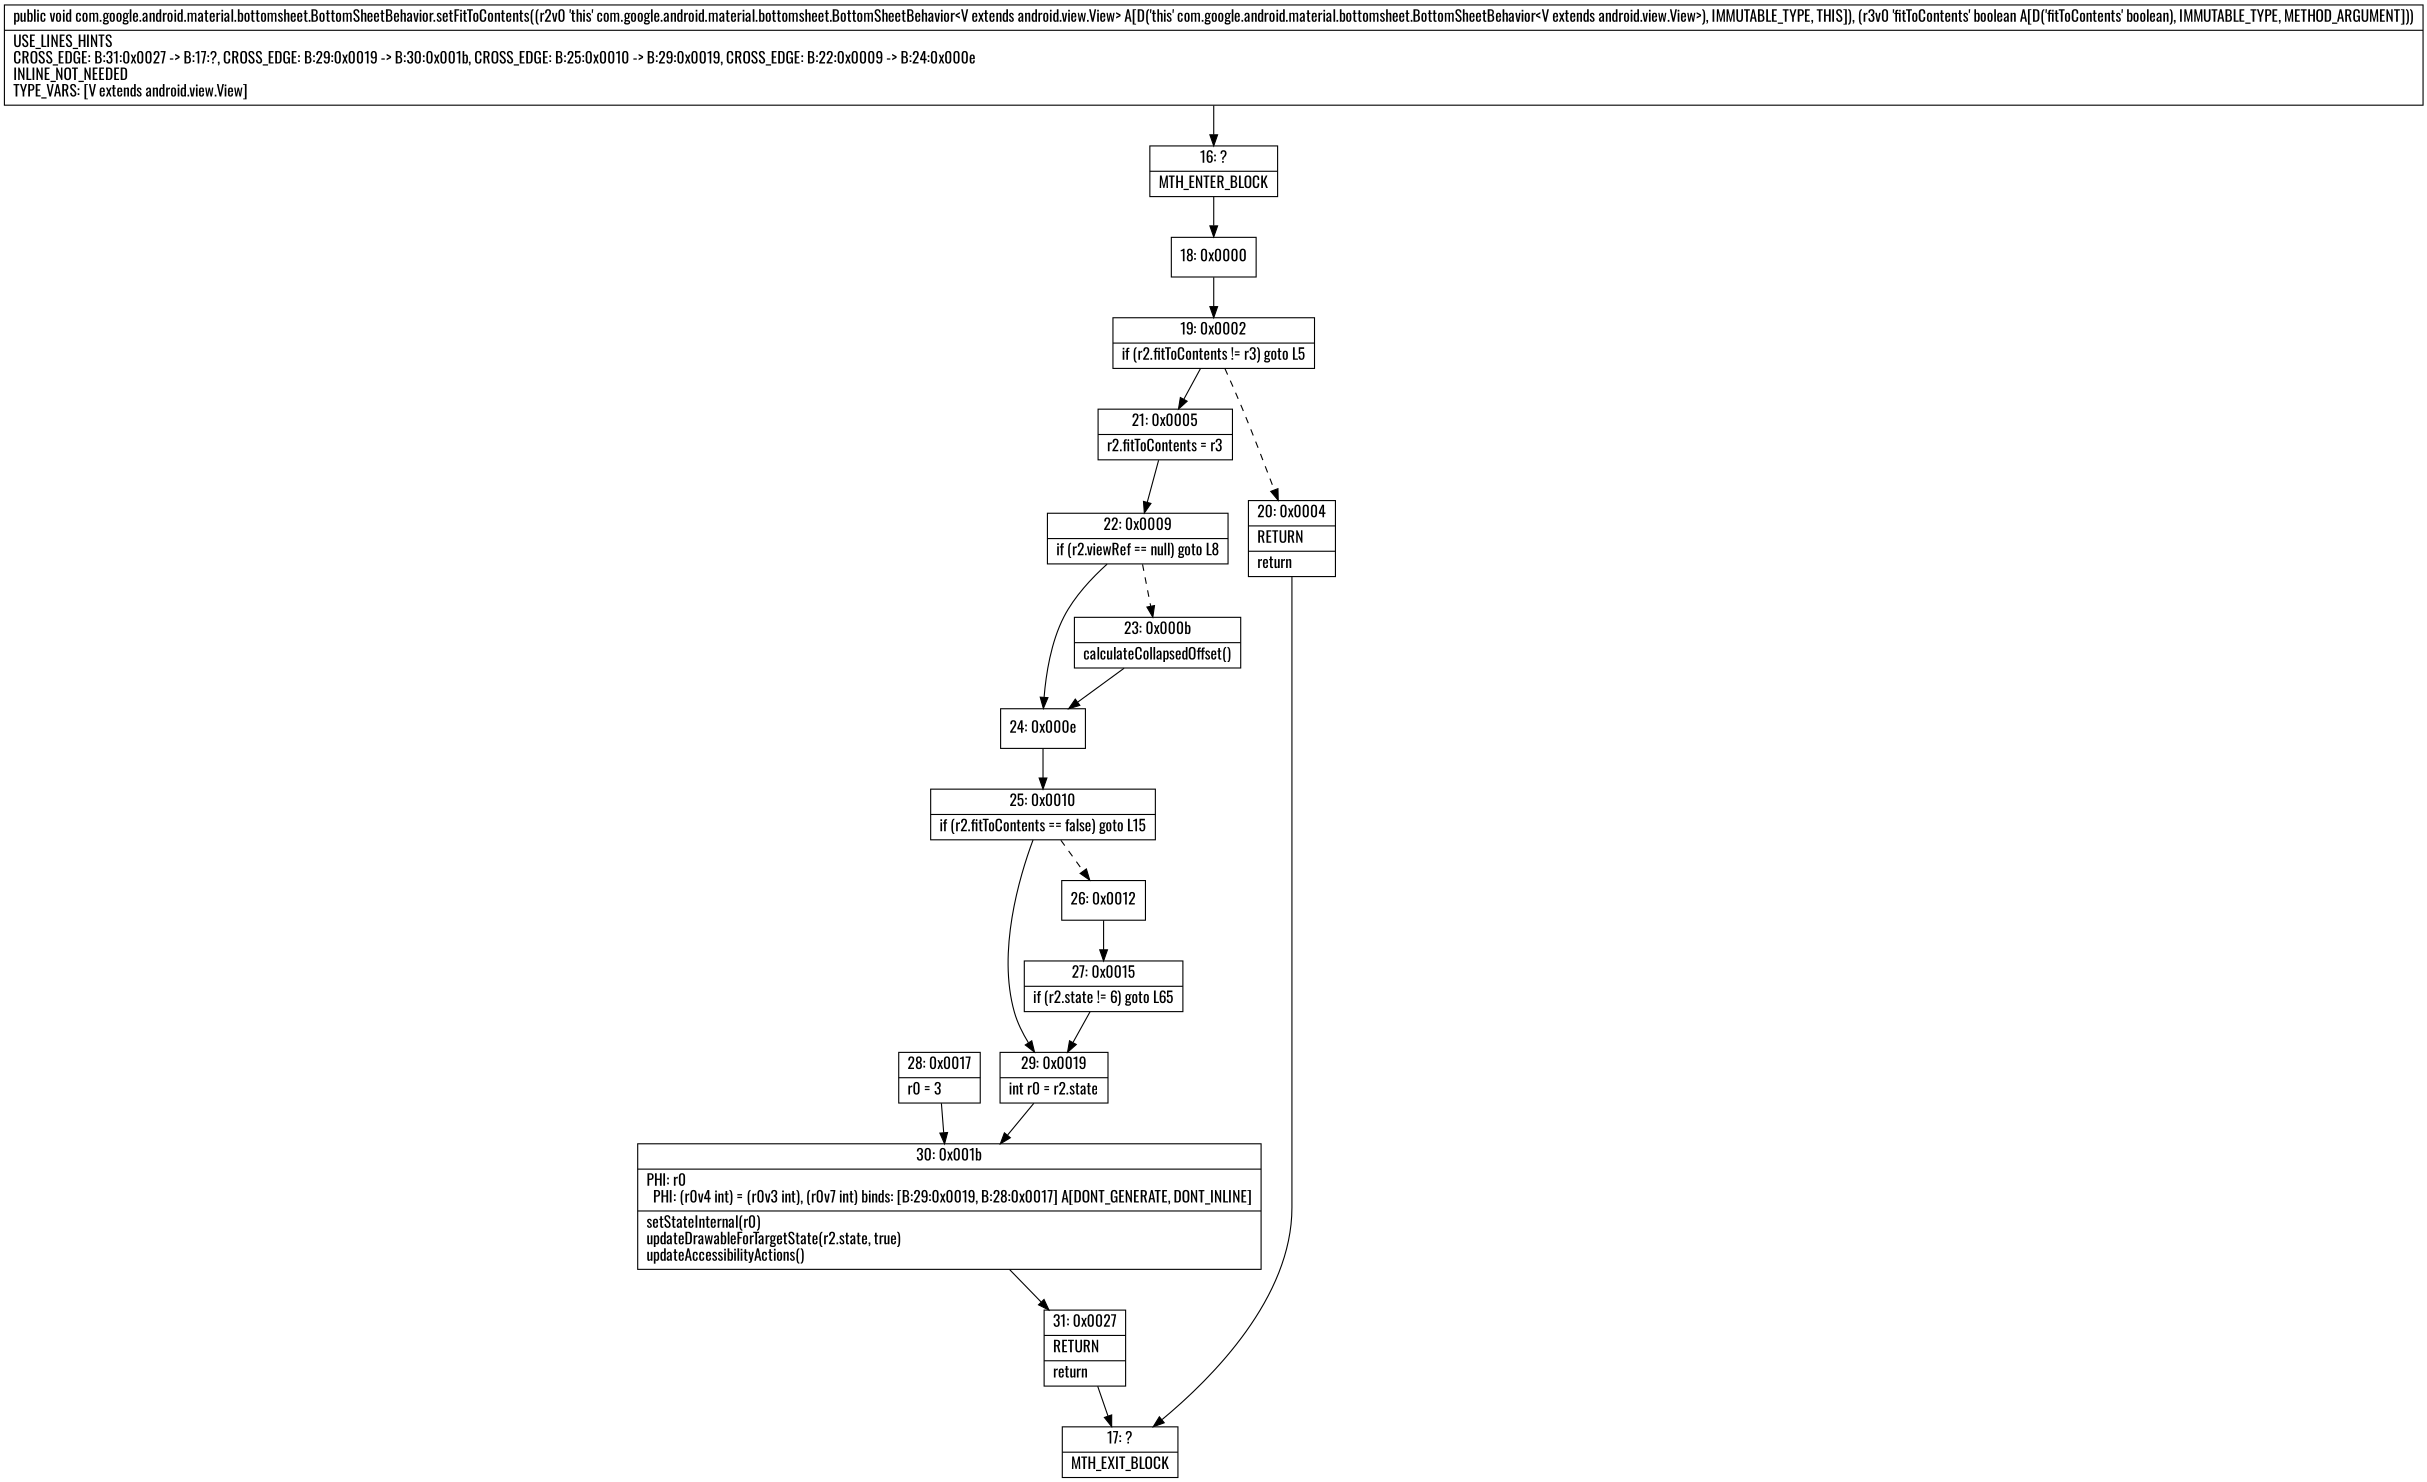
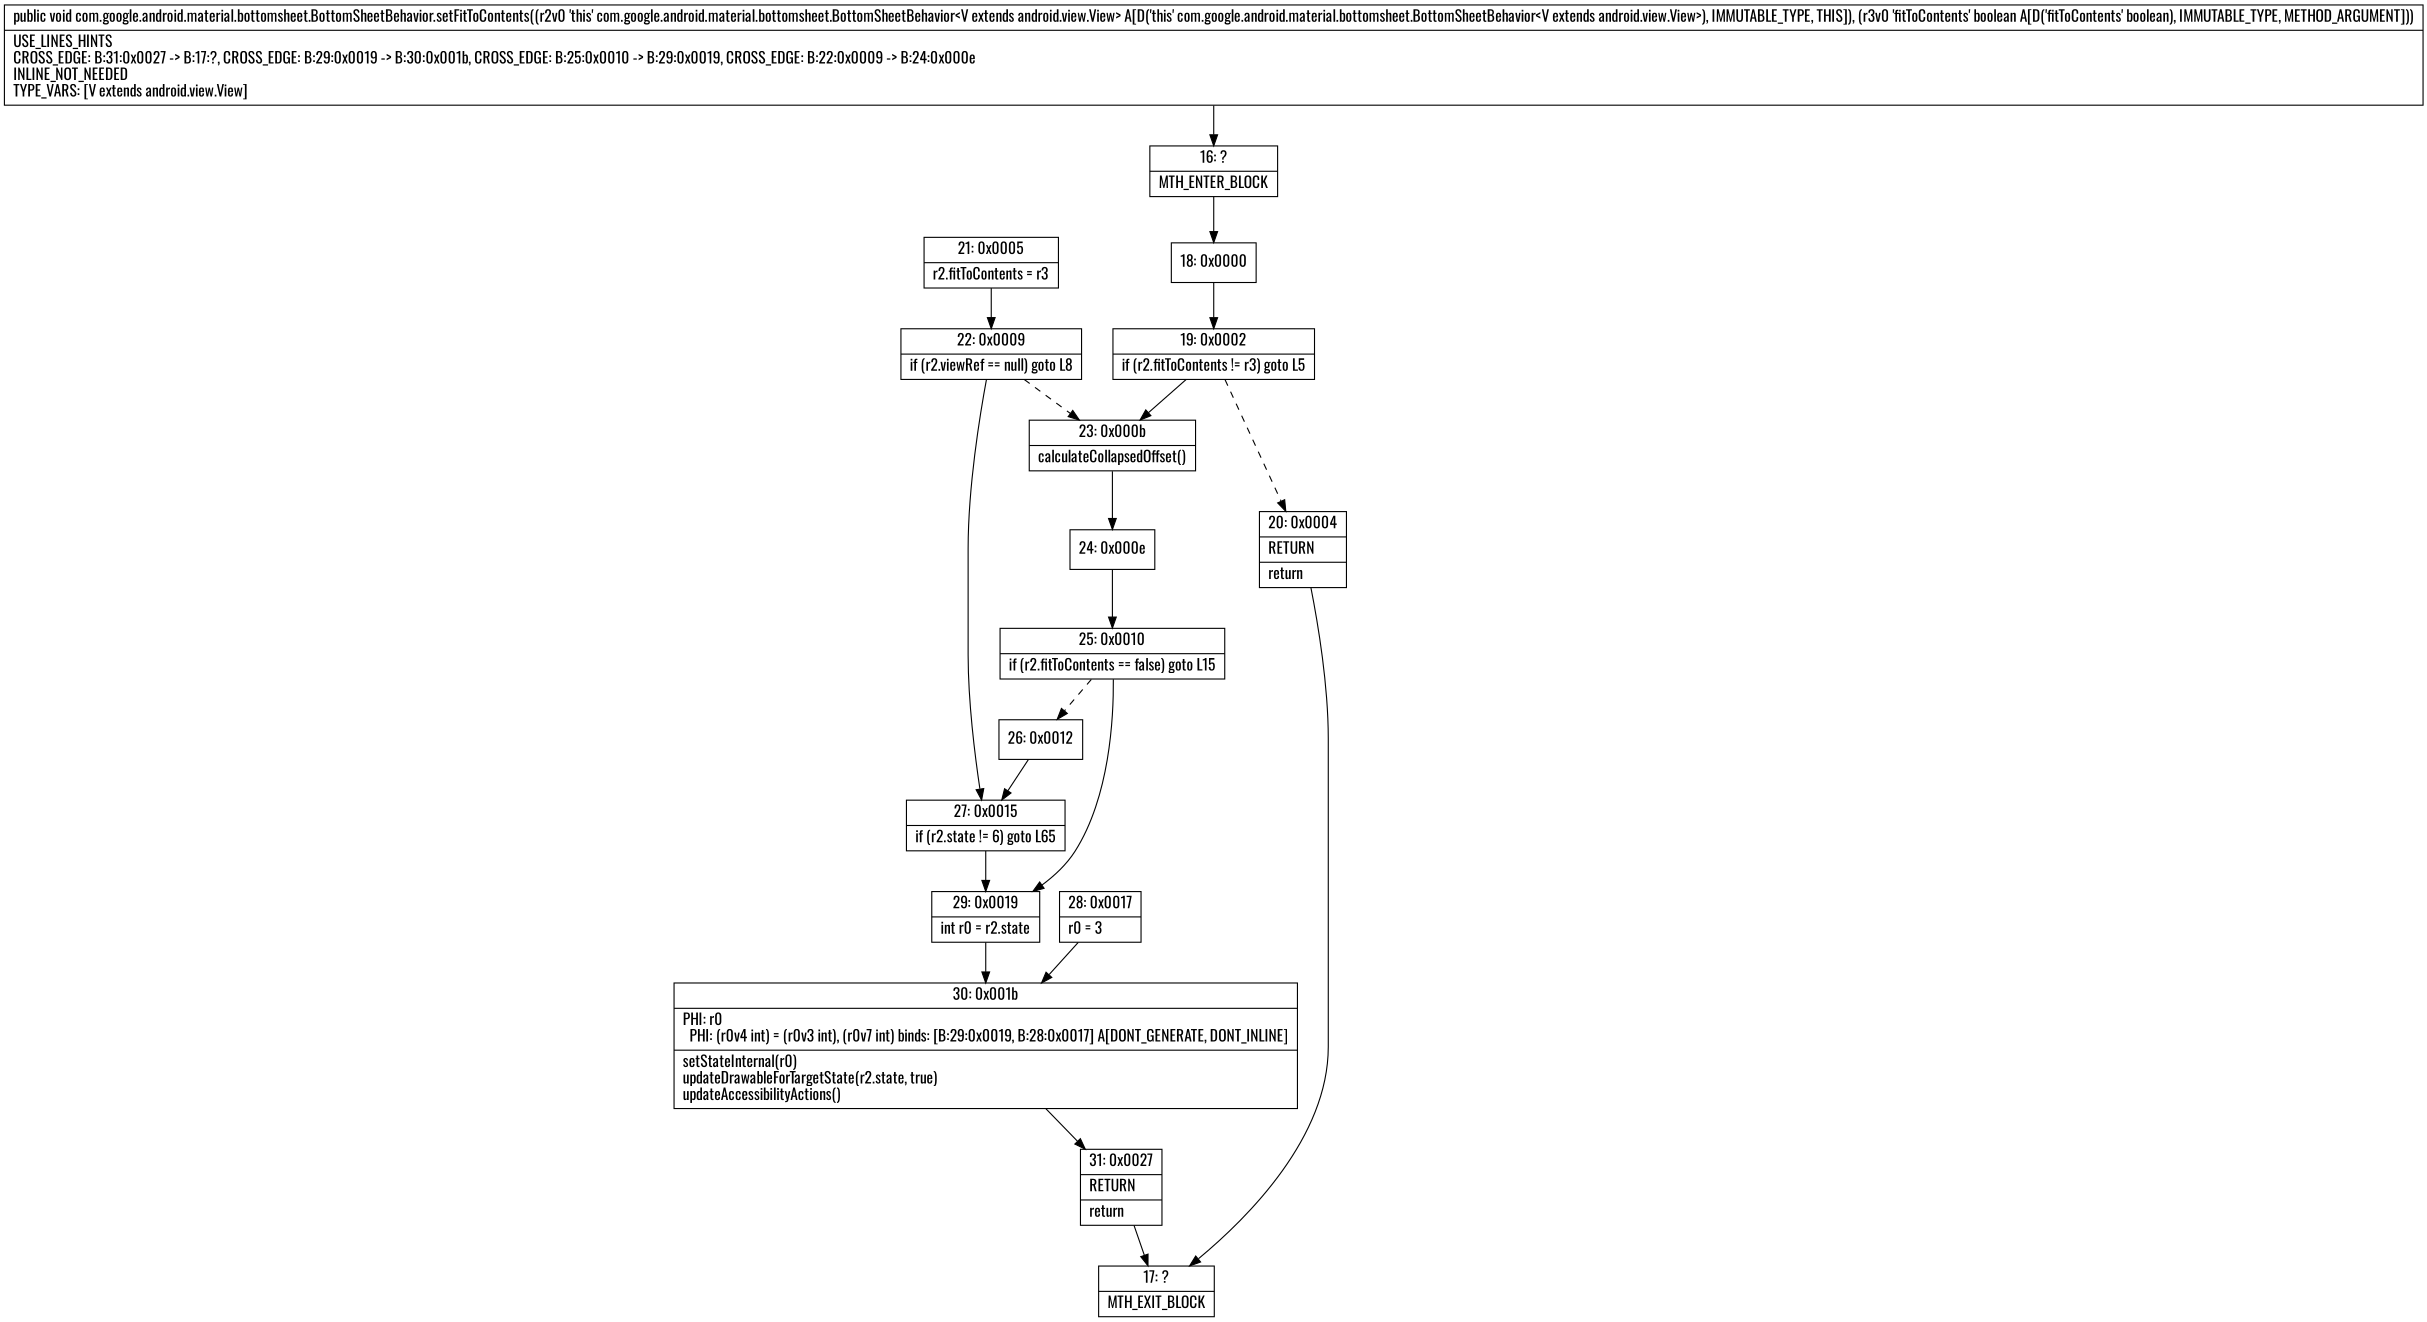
edge "19: 0x0002" -> "21: 0x0005": now "19: 0x0002" -> "23: 0x000b"
edge "22: 0x0009" -> "24: 0x000e": now "22: 0x0009" -> "27: 0x0015"
